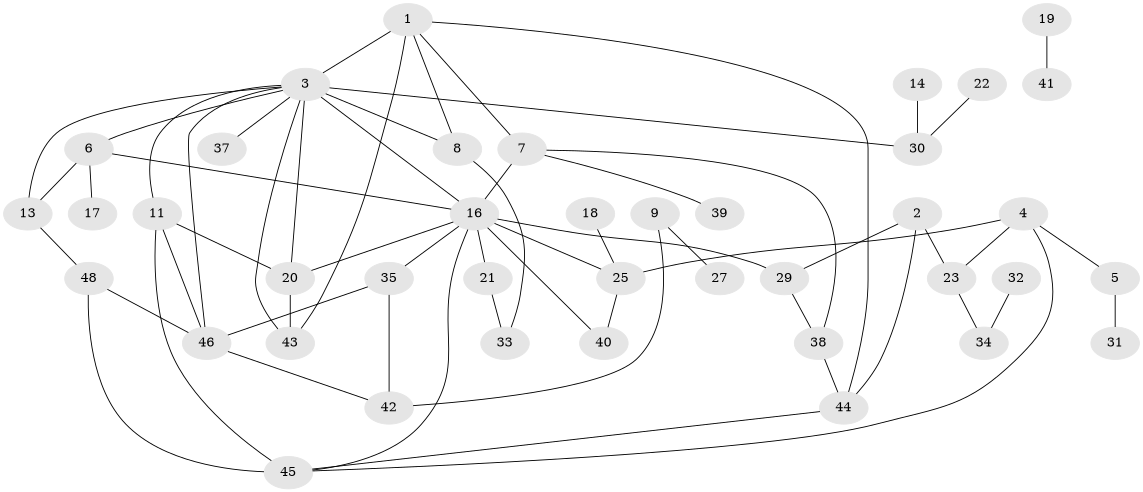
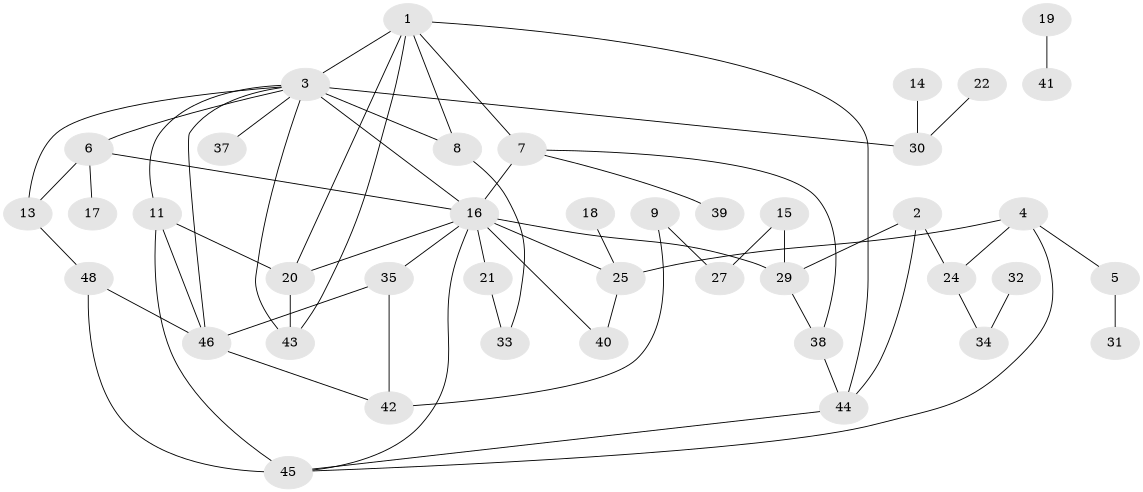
edge "3" -- "20": now "1" -- "20"
node "15": added
node "23": label "23" -> "24"
